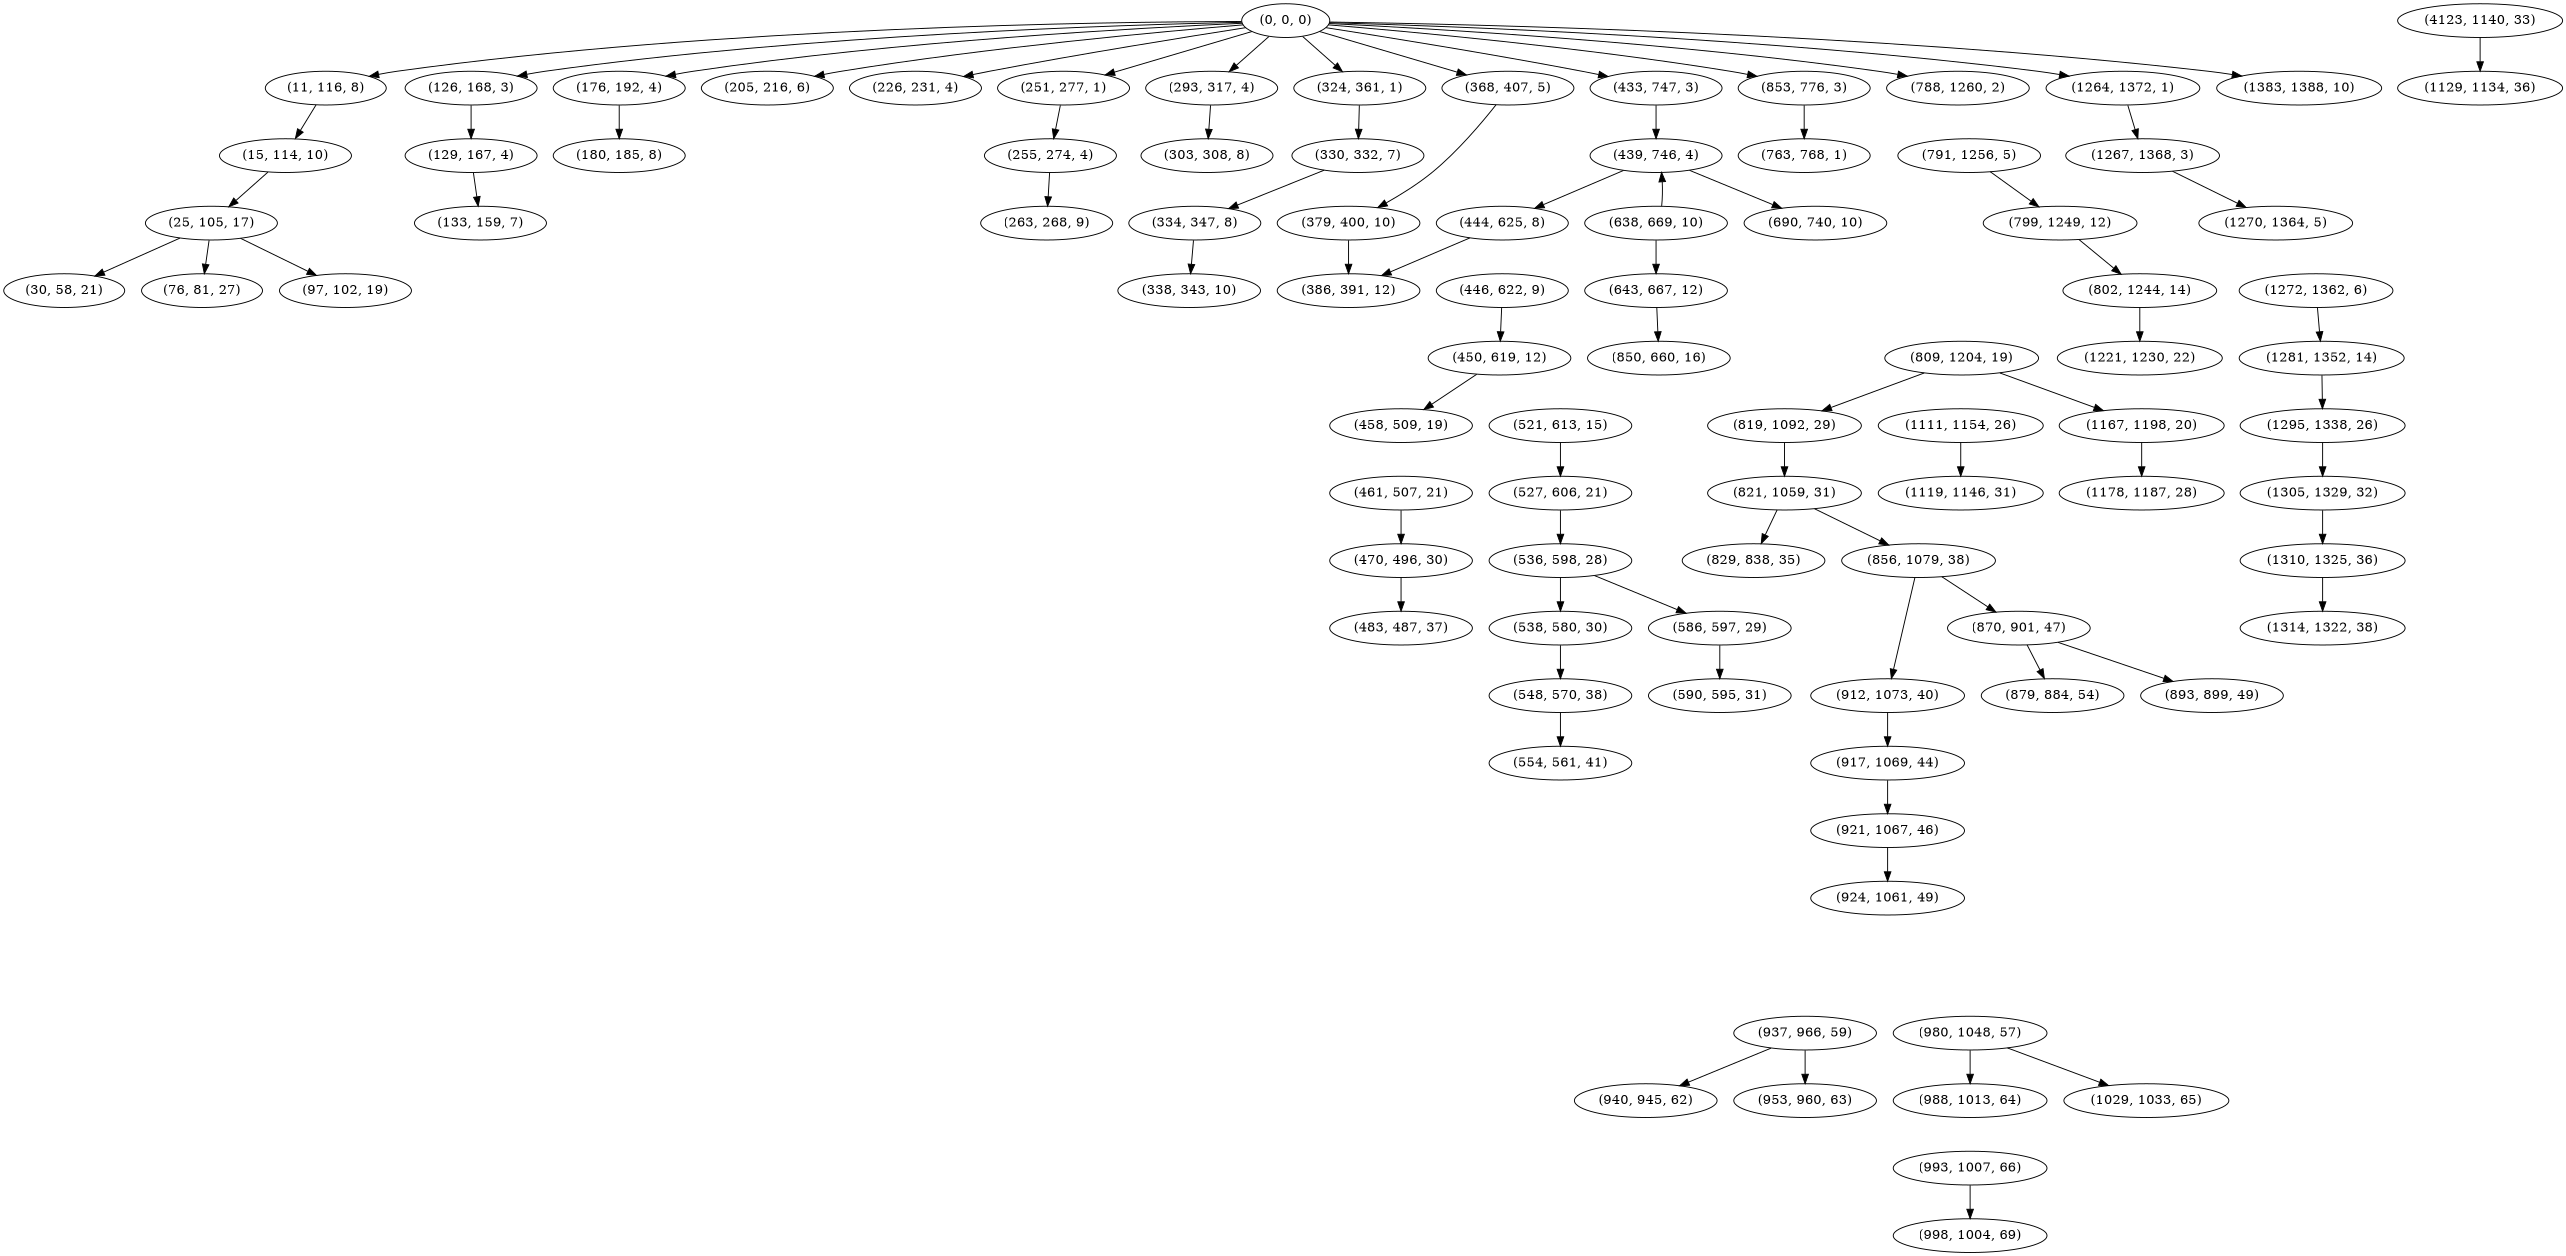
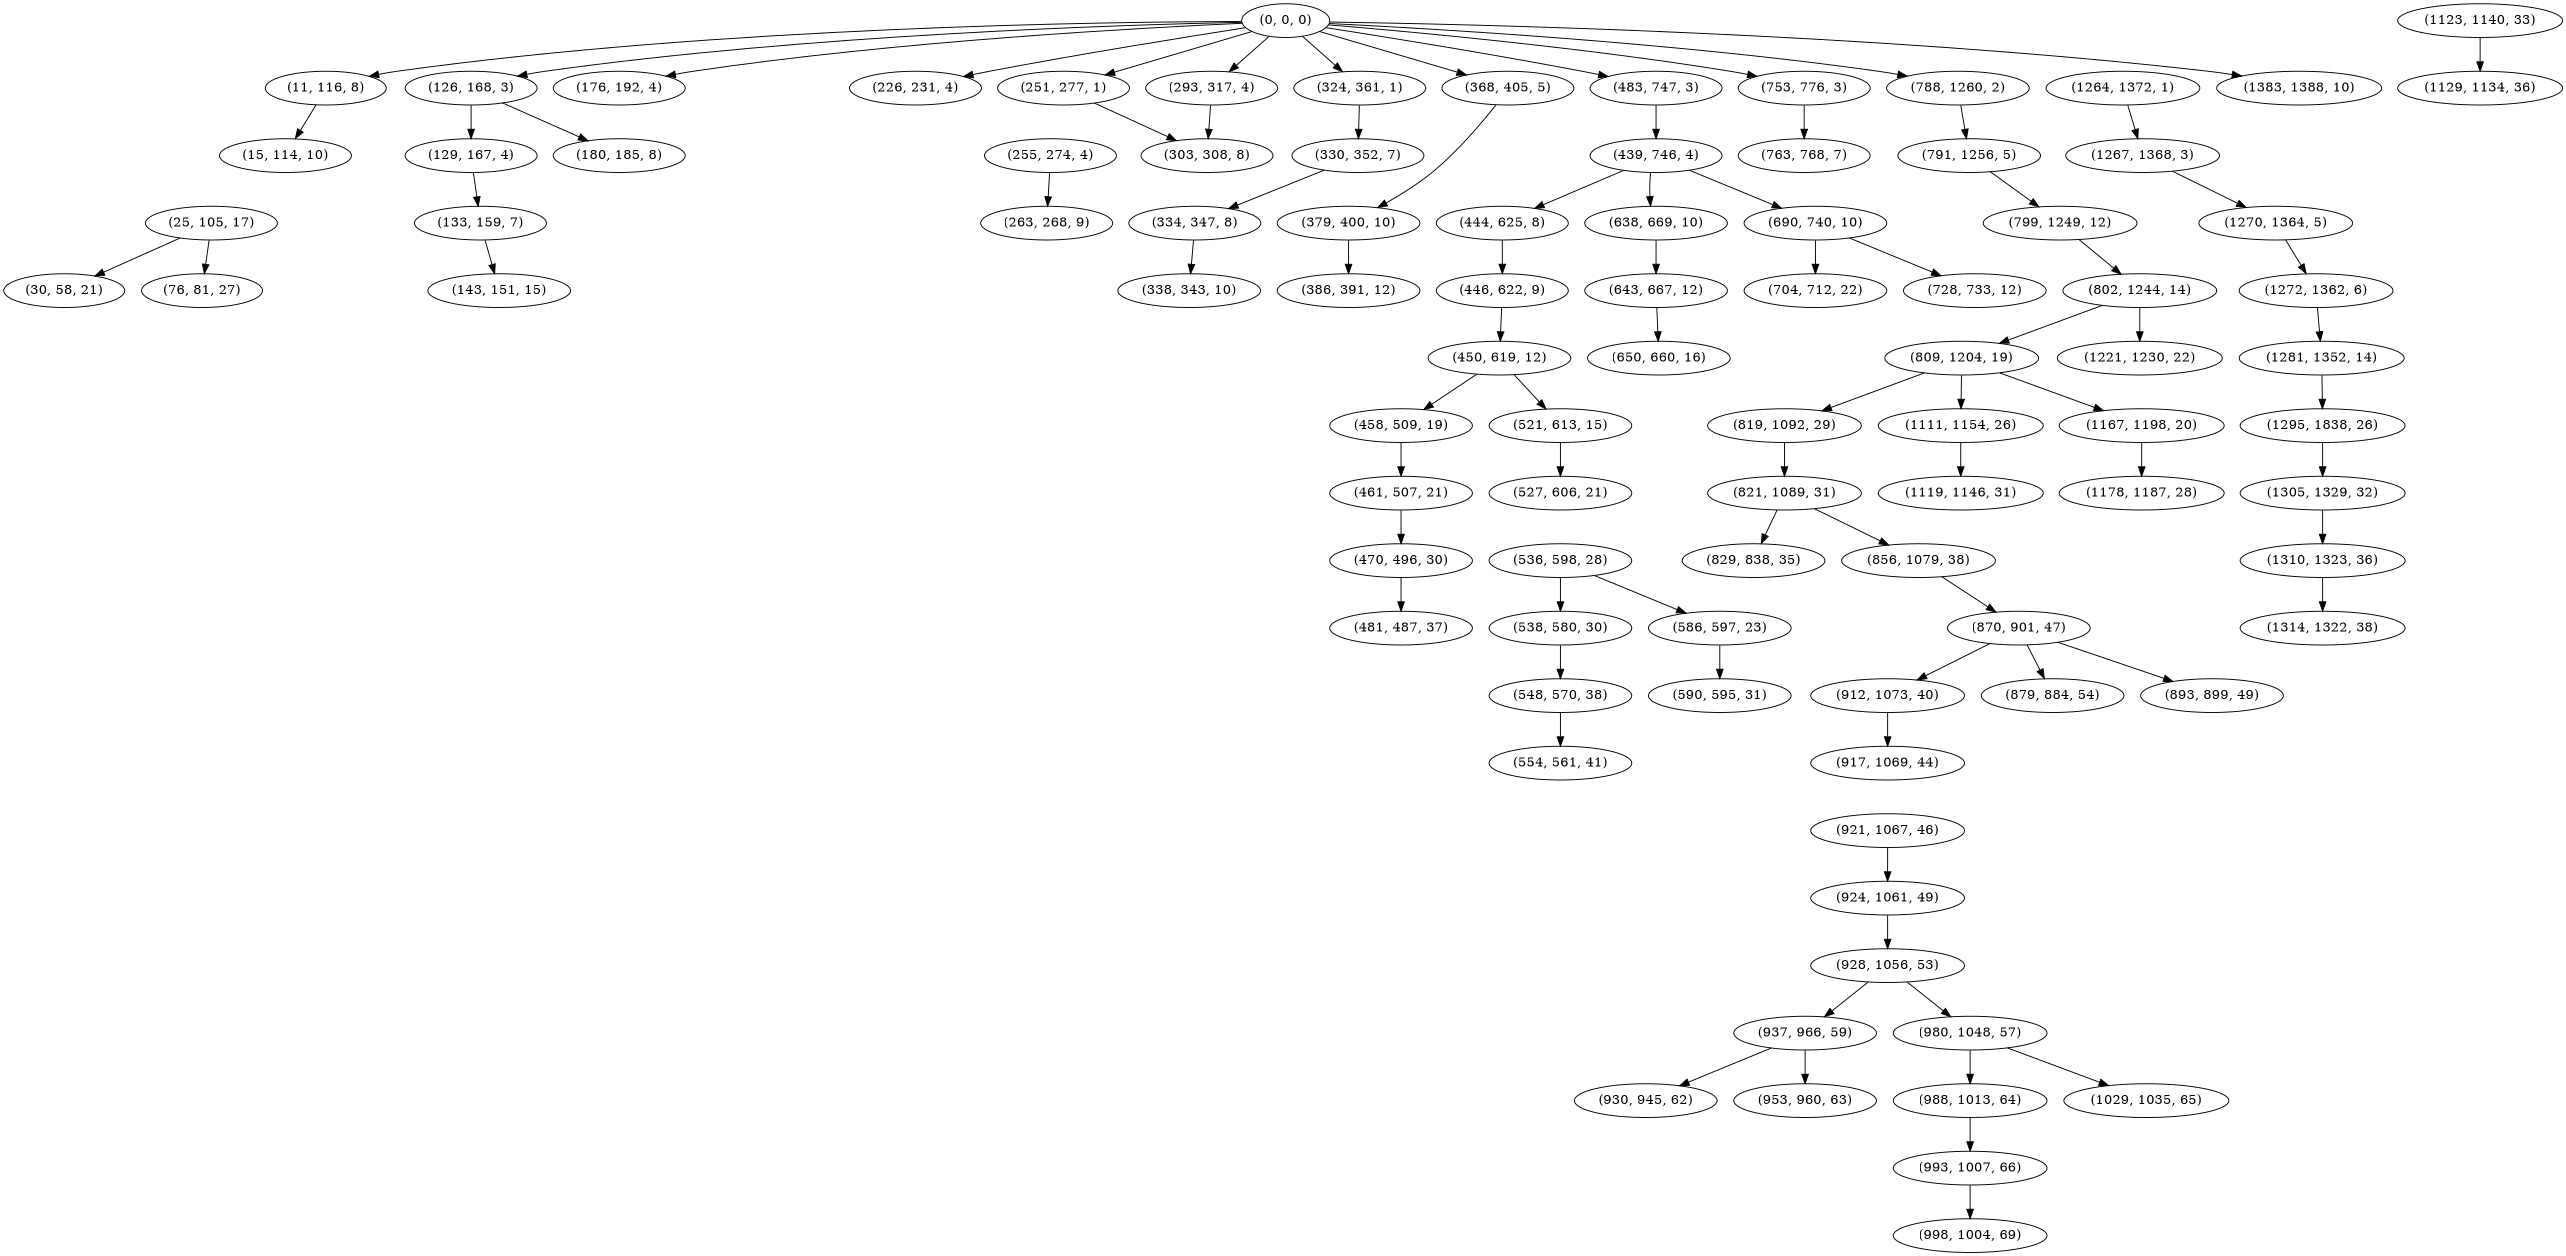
node "(4123, 1140, 33)": label "(4123, 1140, 33)" -> "(1123, 1140, 33)"
edge "(0, 0, 0)" -> "(1264, 1372, 1)": removed
node "(205, 216, 6)": removed
node "(368, 407, 5)": label "(368, 407, 5)" -> "(368, 405, 5)"
node "(433, 747, 3)": label "(433, 747, 3)" -> "(483, 747, 3)"
node "(853, 776, 3)": label "(853, 776, 3)" -> "(753, 776, 3)"
edge "(176, 192, 4)" -> "(180, 185, 8)": now "(126, 168, 3)" -> "(180, 185, 8)"
edge "(251, 277, 1)" -> "(255, 274, 4)": now "(251, 277, 1)" -> "(303, 308, 8)"
edge "(788, 1260, 2)" -> "(791, 1256, 5)": added
node "(330, 332, 7)": label "(330, 332, 7)" -> "(330, 352, 7)"
node "(763, 768, 1)": label "(763, 768, 1)" -> "(763, 768, 7)"
edge "(15, 114, 10)" -> "(25, 105, 17)": removed
edge "(638, 669, 10)" -> "(439, 746, 4)": reversed
edge "(1270, 1364, 5)" -> "(1272, 1362, 6)": added
edge "(444, 625, 8)" -> "(386, 391, 12)": now "(444, 625, 8)" -> "(446, 622, 9)"
node "(97, 102, 19)": removed
node "(143, 151, 15)": added
node "(704, 712, 22)": added
node "(728, 733, 12)": added
edge "(802, 1244, 14)" -> "(809, 1204, 19)": added
node "(850, 660, 16)": label "(850, 660, 16)" -> "(650, 660, 16)"
edge "(809, 1204, 19)" -> "(1111, 1154, 26)": added
edge "(450, 619, 12)" -> "(521, 613, 15)": added
node "(1295, 1338, 26)": label "(1295, 1338, 26)" -> "(1295, 1838, 26)"
edge "(458, 509, 19)" -> "(461, 507, 21)": added
node "(821, 1059, 31)": label "(821, 1059, 31)" -> "(821, 1089, 31)"
edge "(527, 606, 21)" -> "(536, 598, 28)": removed
node "(1310, 1325, 36)": label "(1310, 1325, 36)" -> "(1310, 1323, 36)"
edge "(856, 1079, 38)" -> "(912, 1073, 40)": now "(870, 901, 47)" -> "(912, 1073, 40)"
node "(483, 487, 37)": label "(483, 487, 37)" -> "(481, 487, 37)"
node "(586, 597, 29)": label "(586, 597, 29)" -> "(586, 597, 23)"
edge "(917, 1069, 44)" -> "(921, 1067, 46)": removed
node "(928, 1056, 53)": added
node "(940, 945, 62)": label "(940, 945, 62)" -> "(930, 945, 62)"
node "(1029, 1033, 65)": label "(1029, 1033, 65)" -> "(1029, 1035, 65)"
edge "(988, 1013, 64)" -> "(993, 1007, 66)": added
